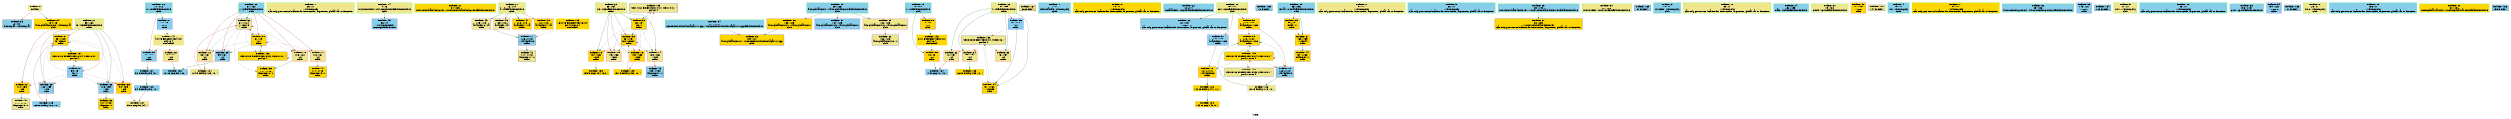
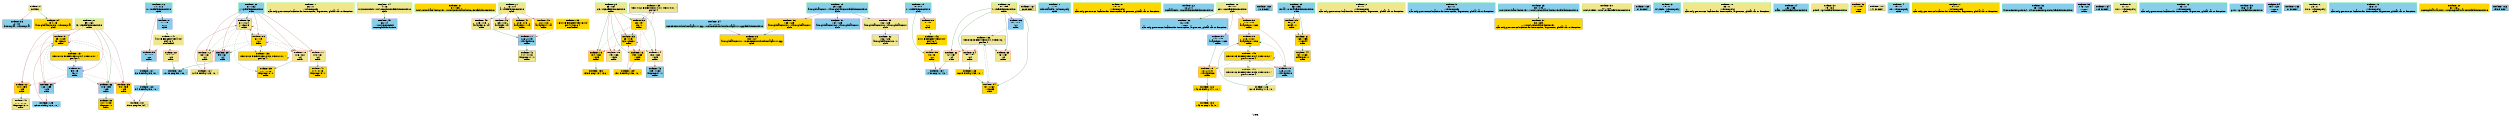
edge "NodeID: 86" -> "NodeID: 94": now "NodeID: 123" -> "NodeID: 94"
